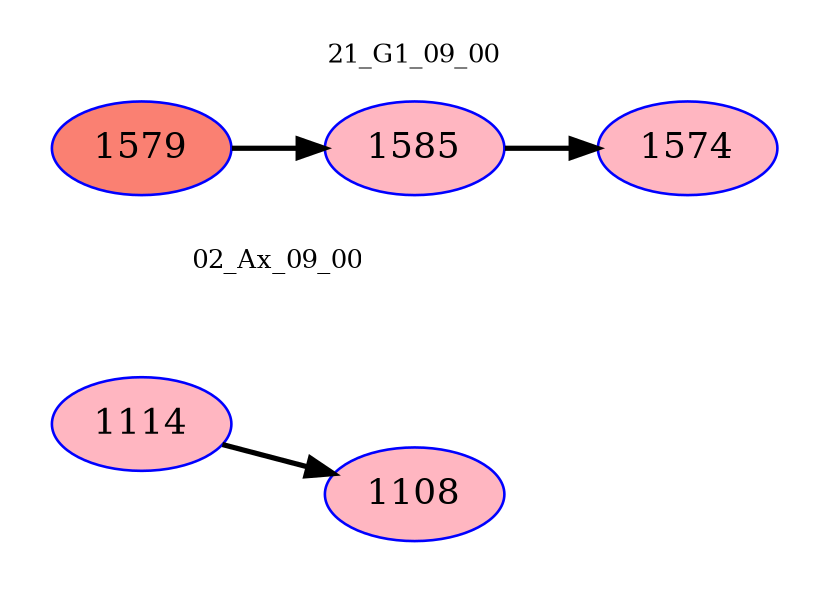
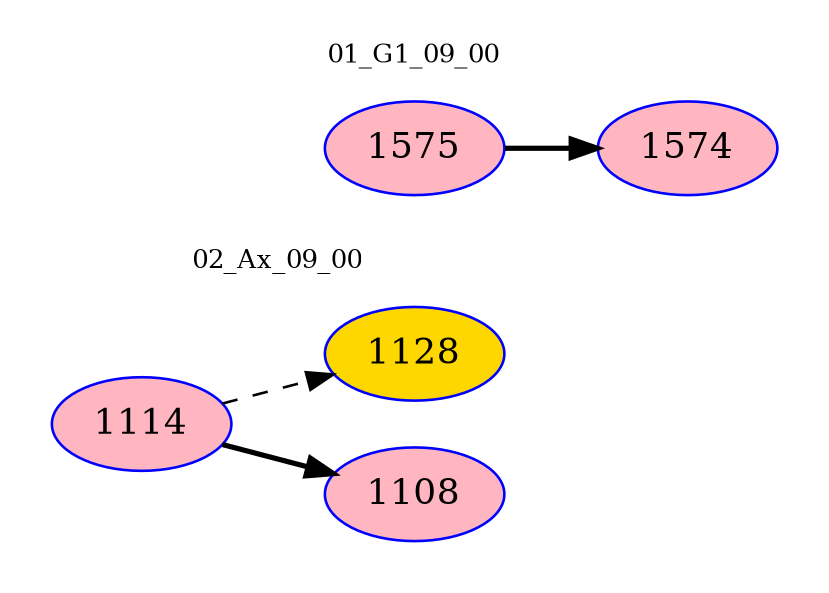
cluster "21_G1_09_00": label "21_G1_09_00" -> "01_G1_09_00"
node "1579": removed
node "1585": label "1585" -> "1575"
node "1128": added
